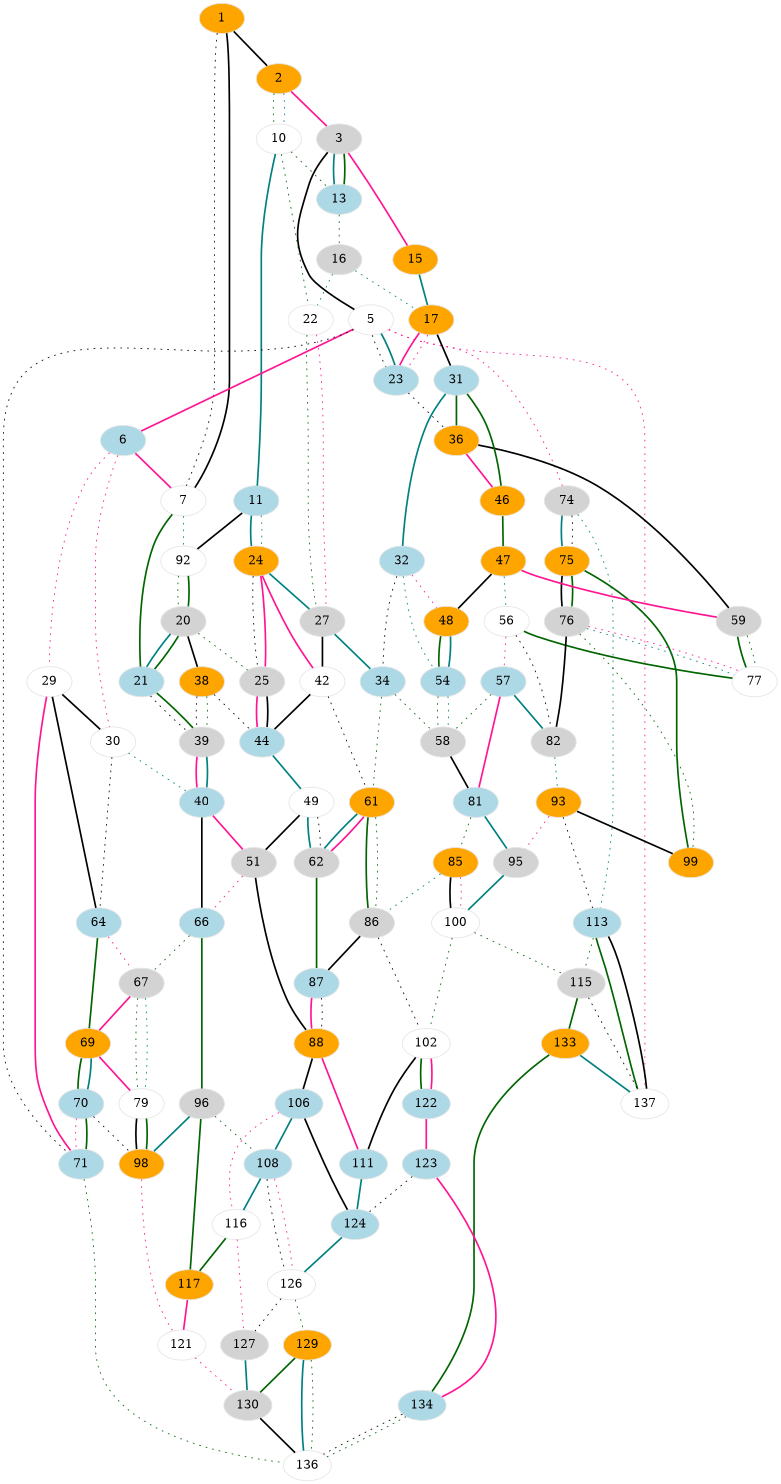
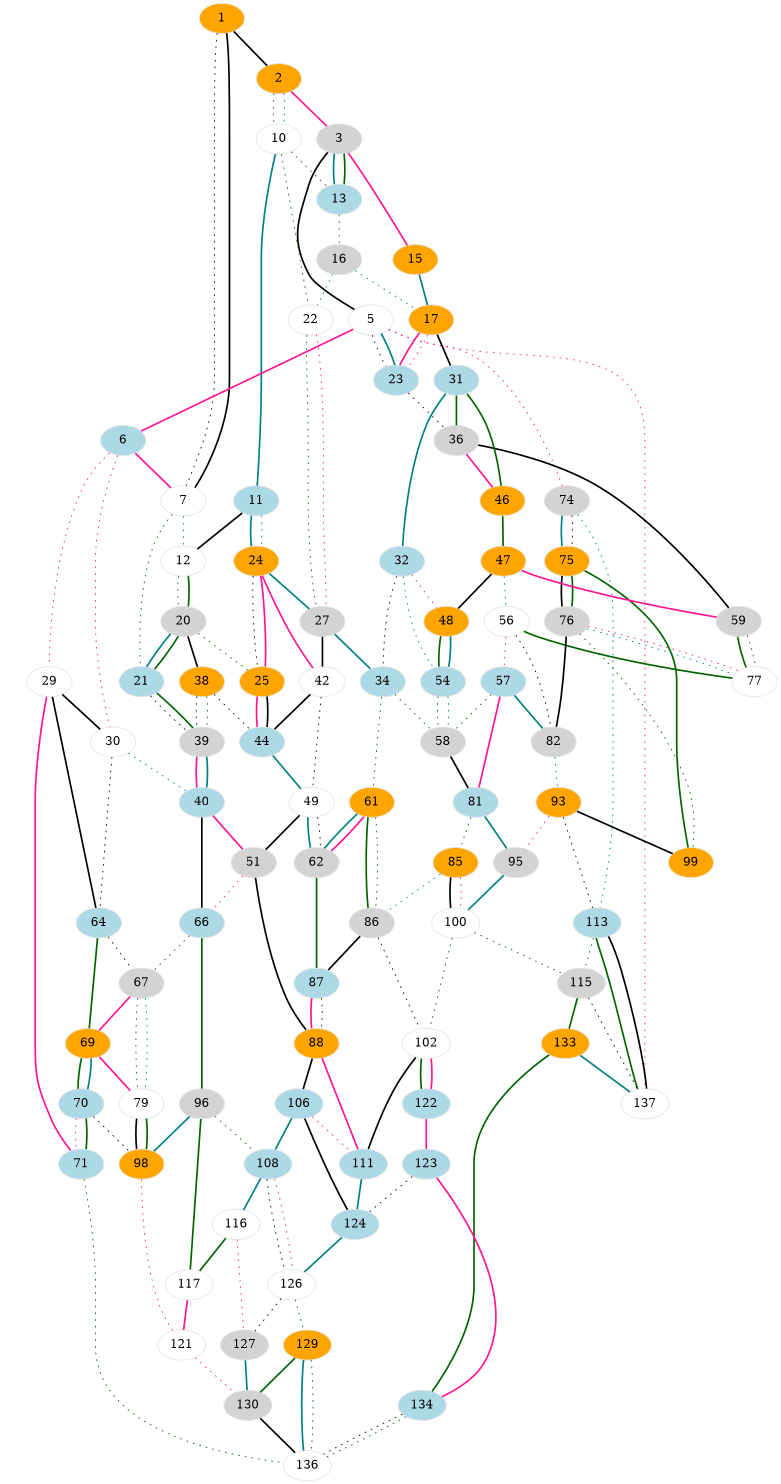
node "36": fillcolor orange -> lightgrey
node "92": label "92" -> "12"
edge "7" -- "21": style bold -> dotted
edge "5" -- "71": removed
node "25": fillcolor lightgrey -> orange
edge "42" -- "61": now "42" -- "49"
edge "64" -- "67": color deeppink -> black
edge "106" -- "116": now "106" -- "111"
node "117": fillcolor orange -> white
